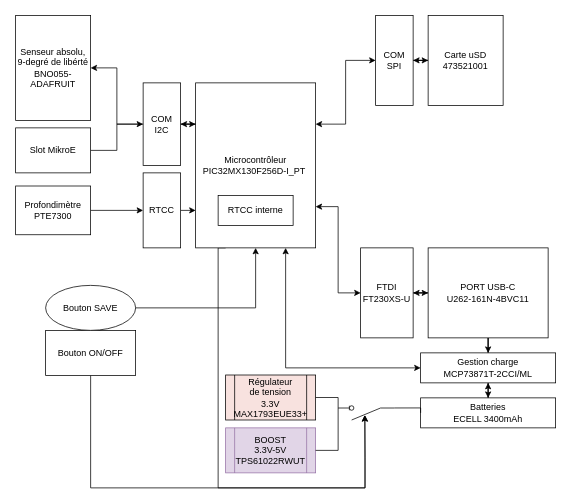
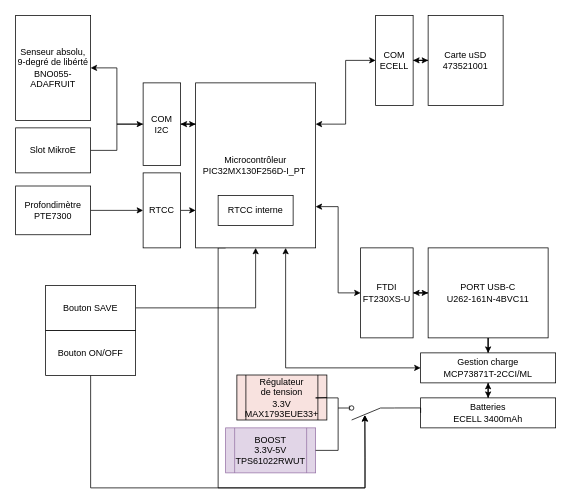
node "COM SPI": label "COM SPI" -> "COM ECELL"
node "Bouton SAVE": shape ellipse -> rectangle
node "Régulateur de tension 3.3V MAX1793EUE33+": moved (270, 398) -> (282, 398)
